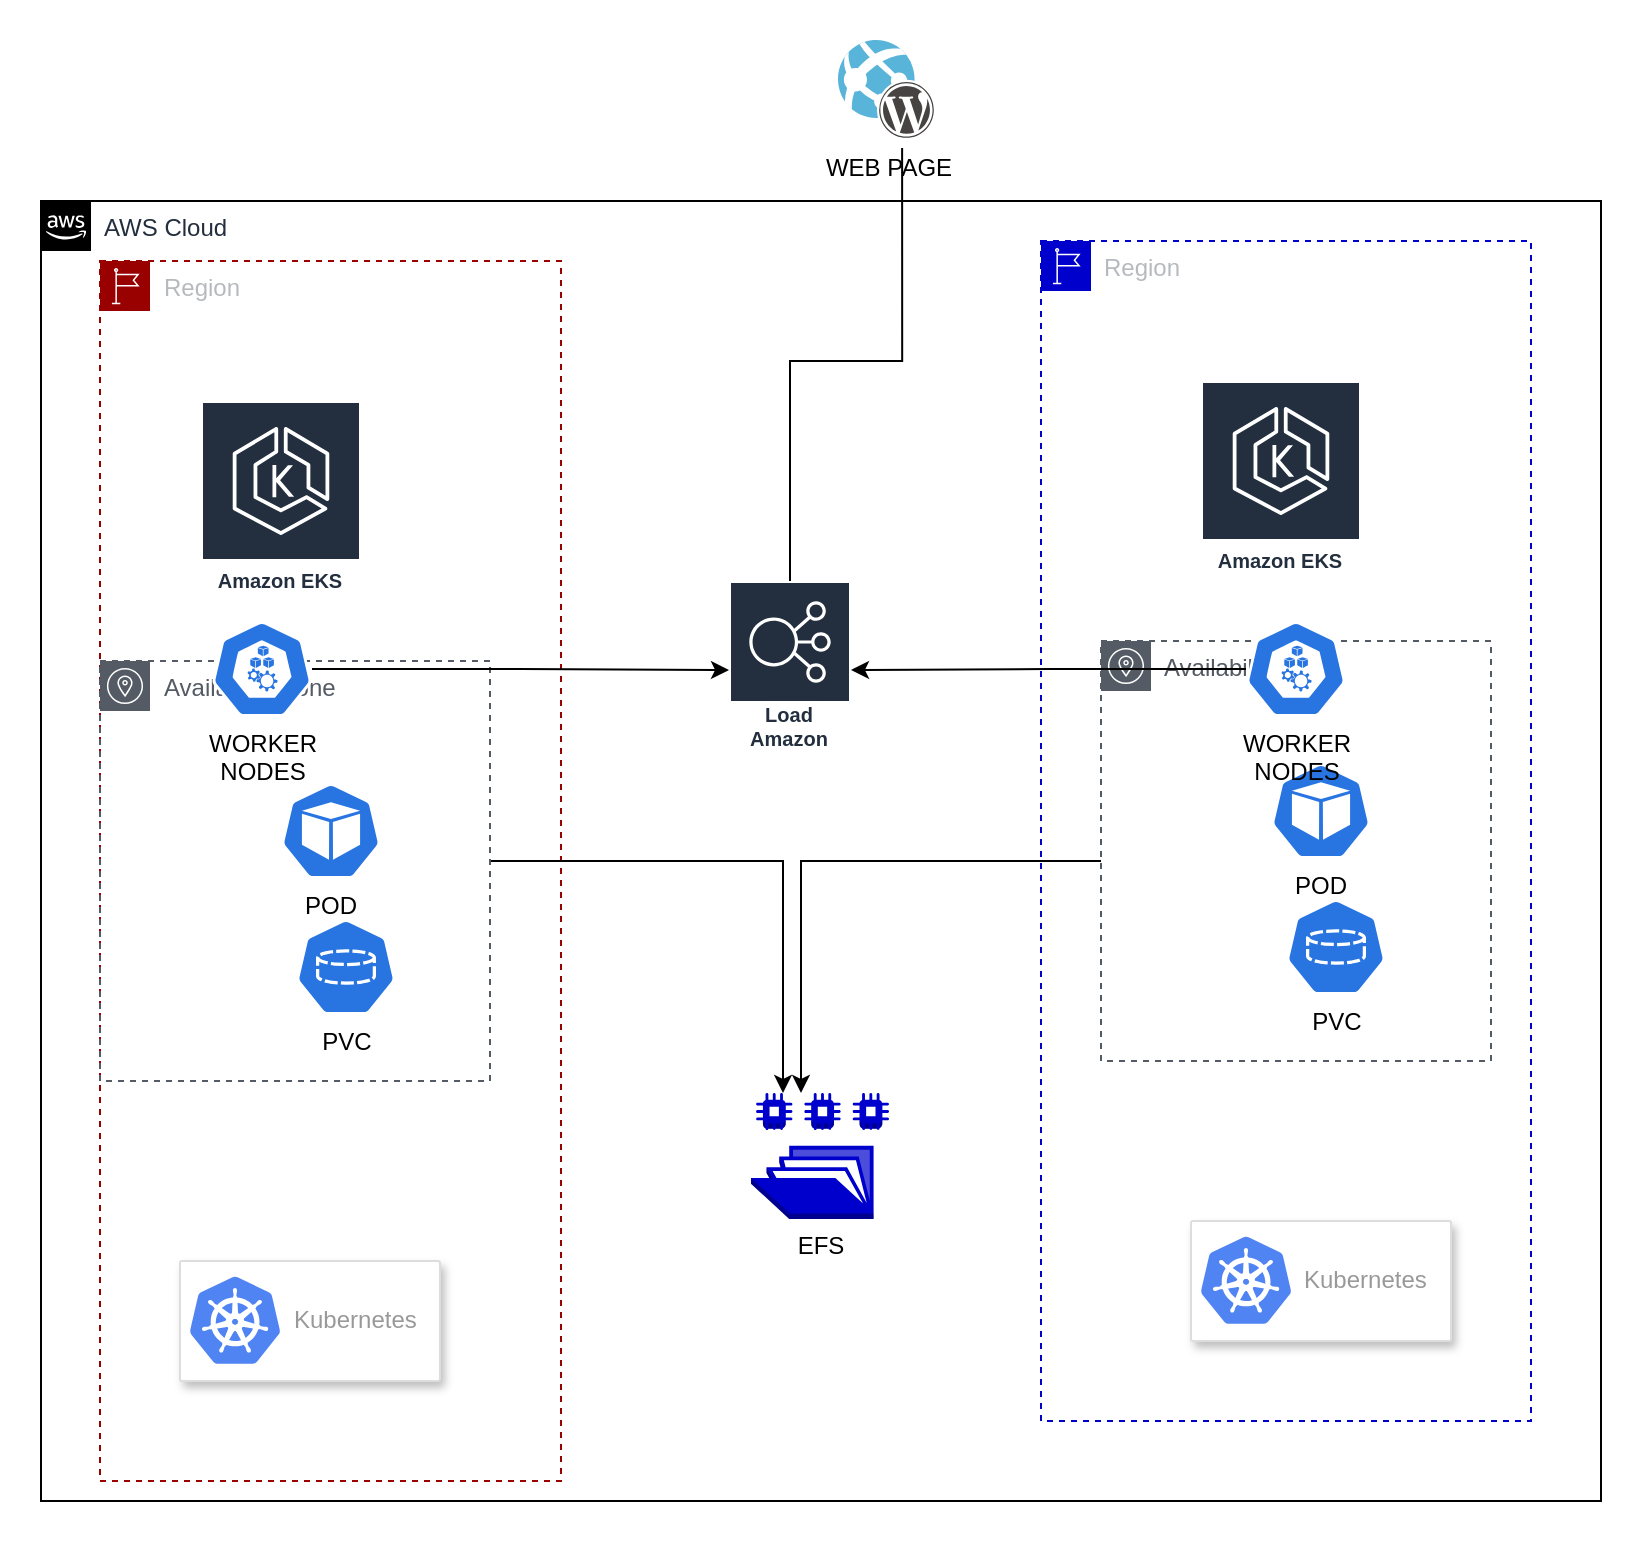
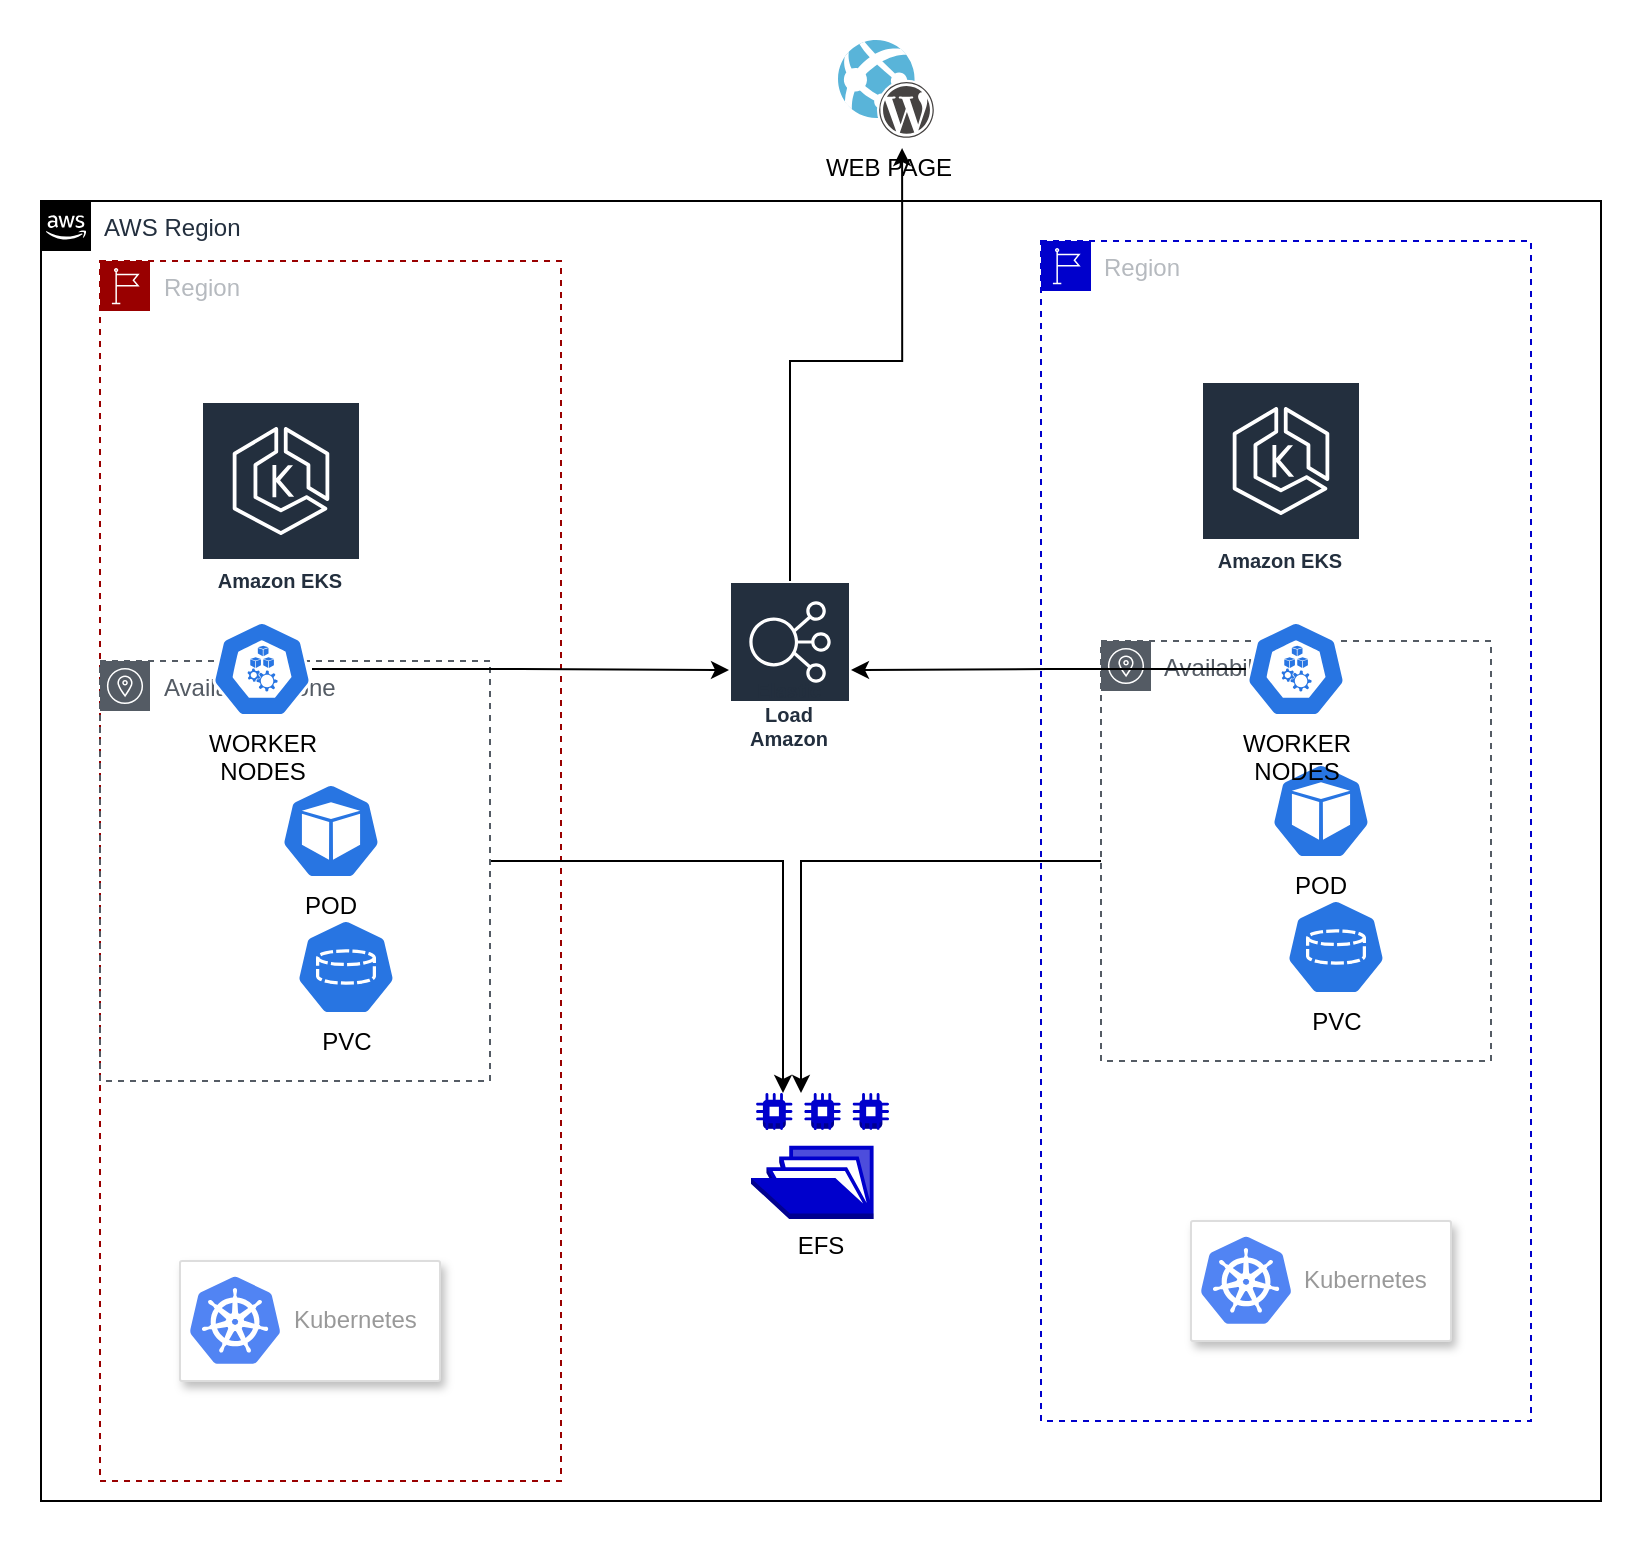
edge "WEB PAGE" -- "Elastic Load Amazon": arrowhead none -> classic
node "AWS Cloud": label "AWS Cloud" -> "AWS Region"
